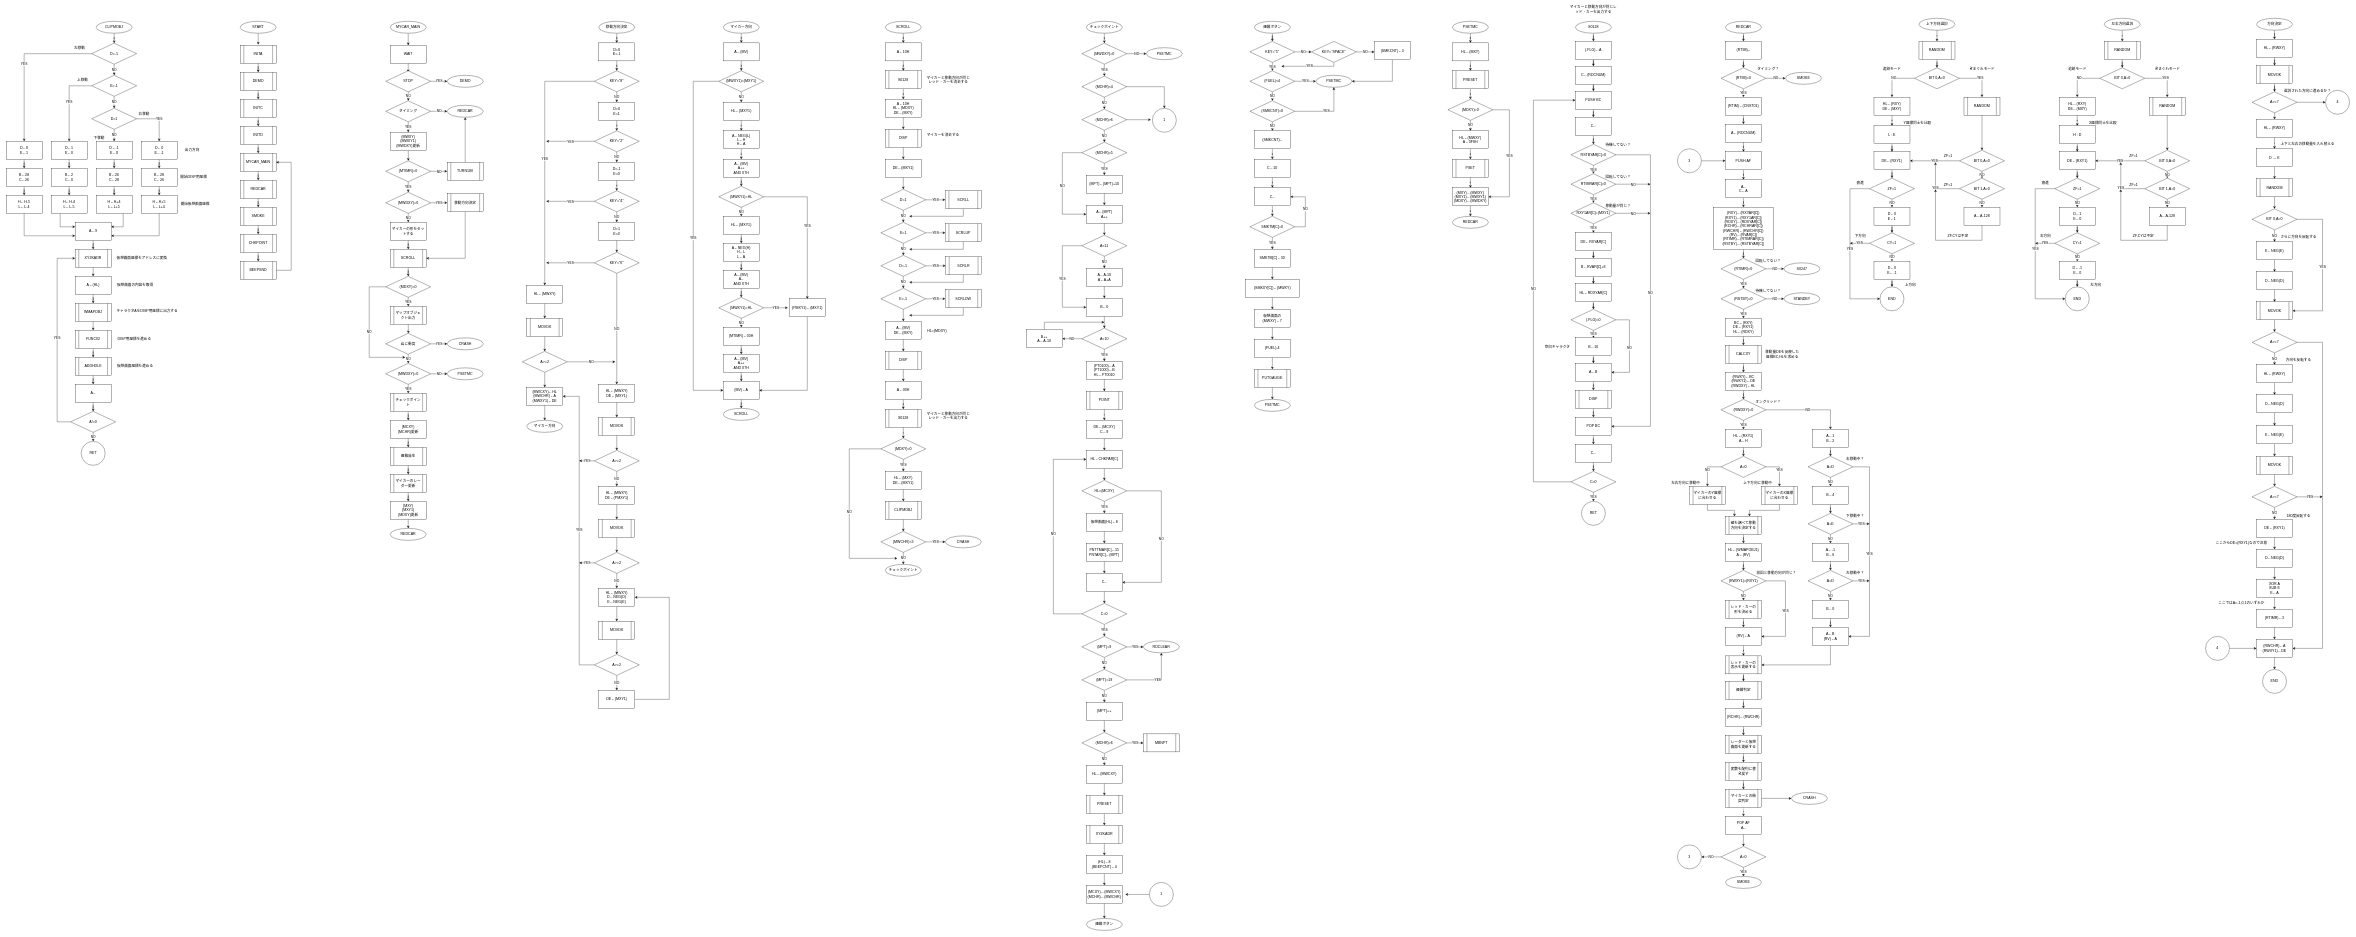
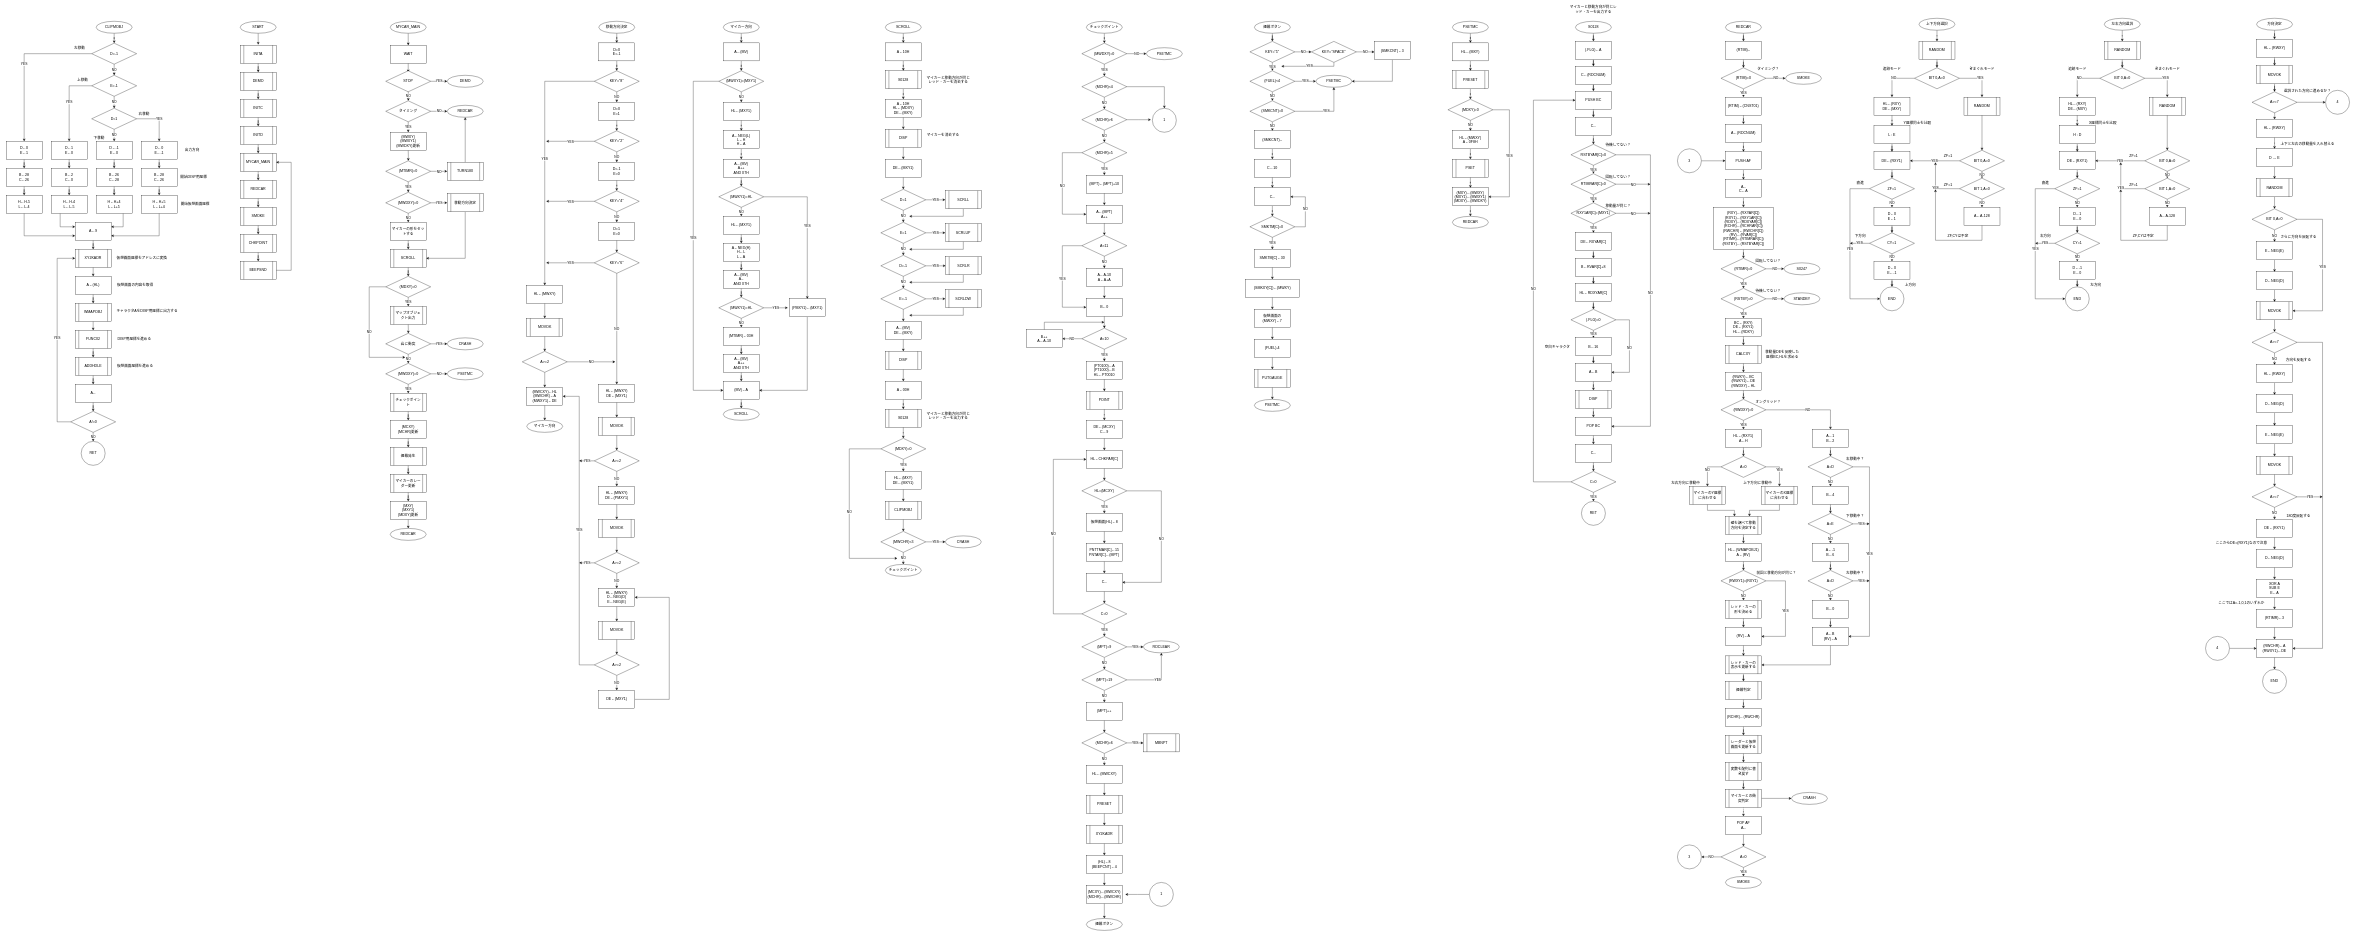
node "HL=(MDXY)": removed
